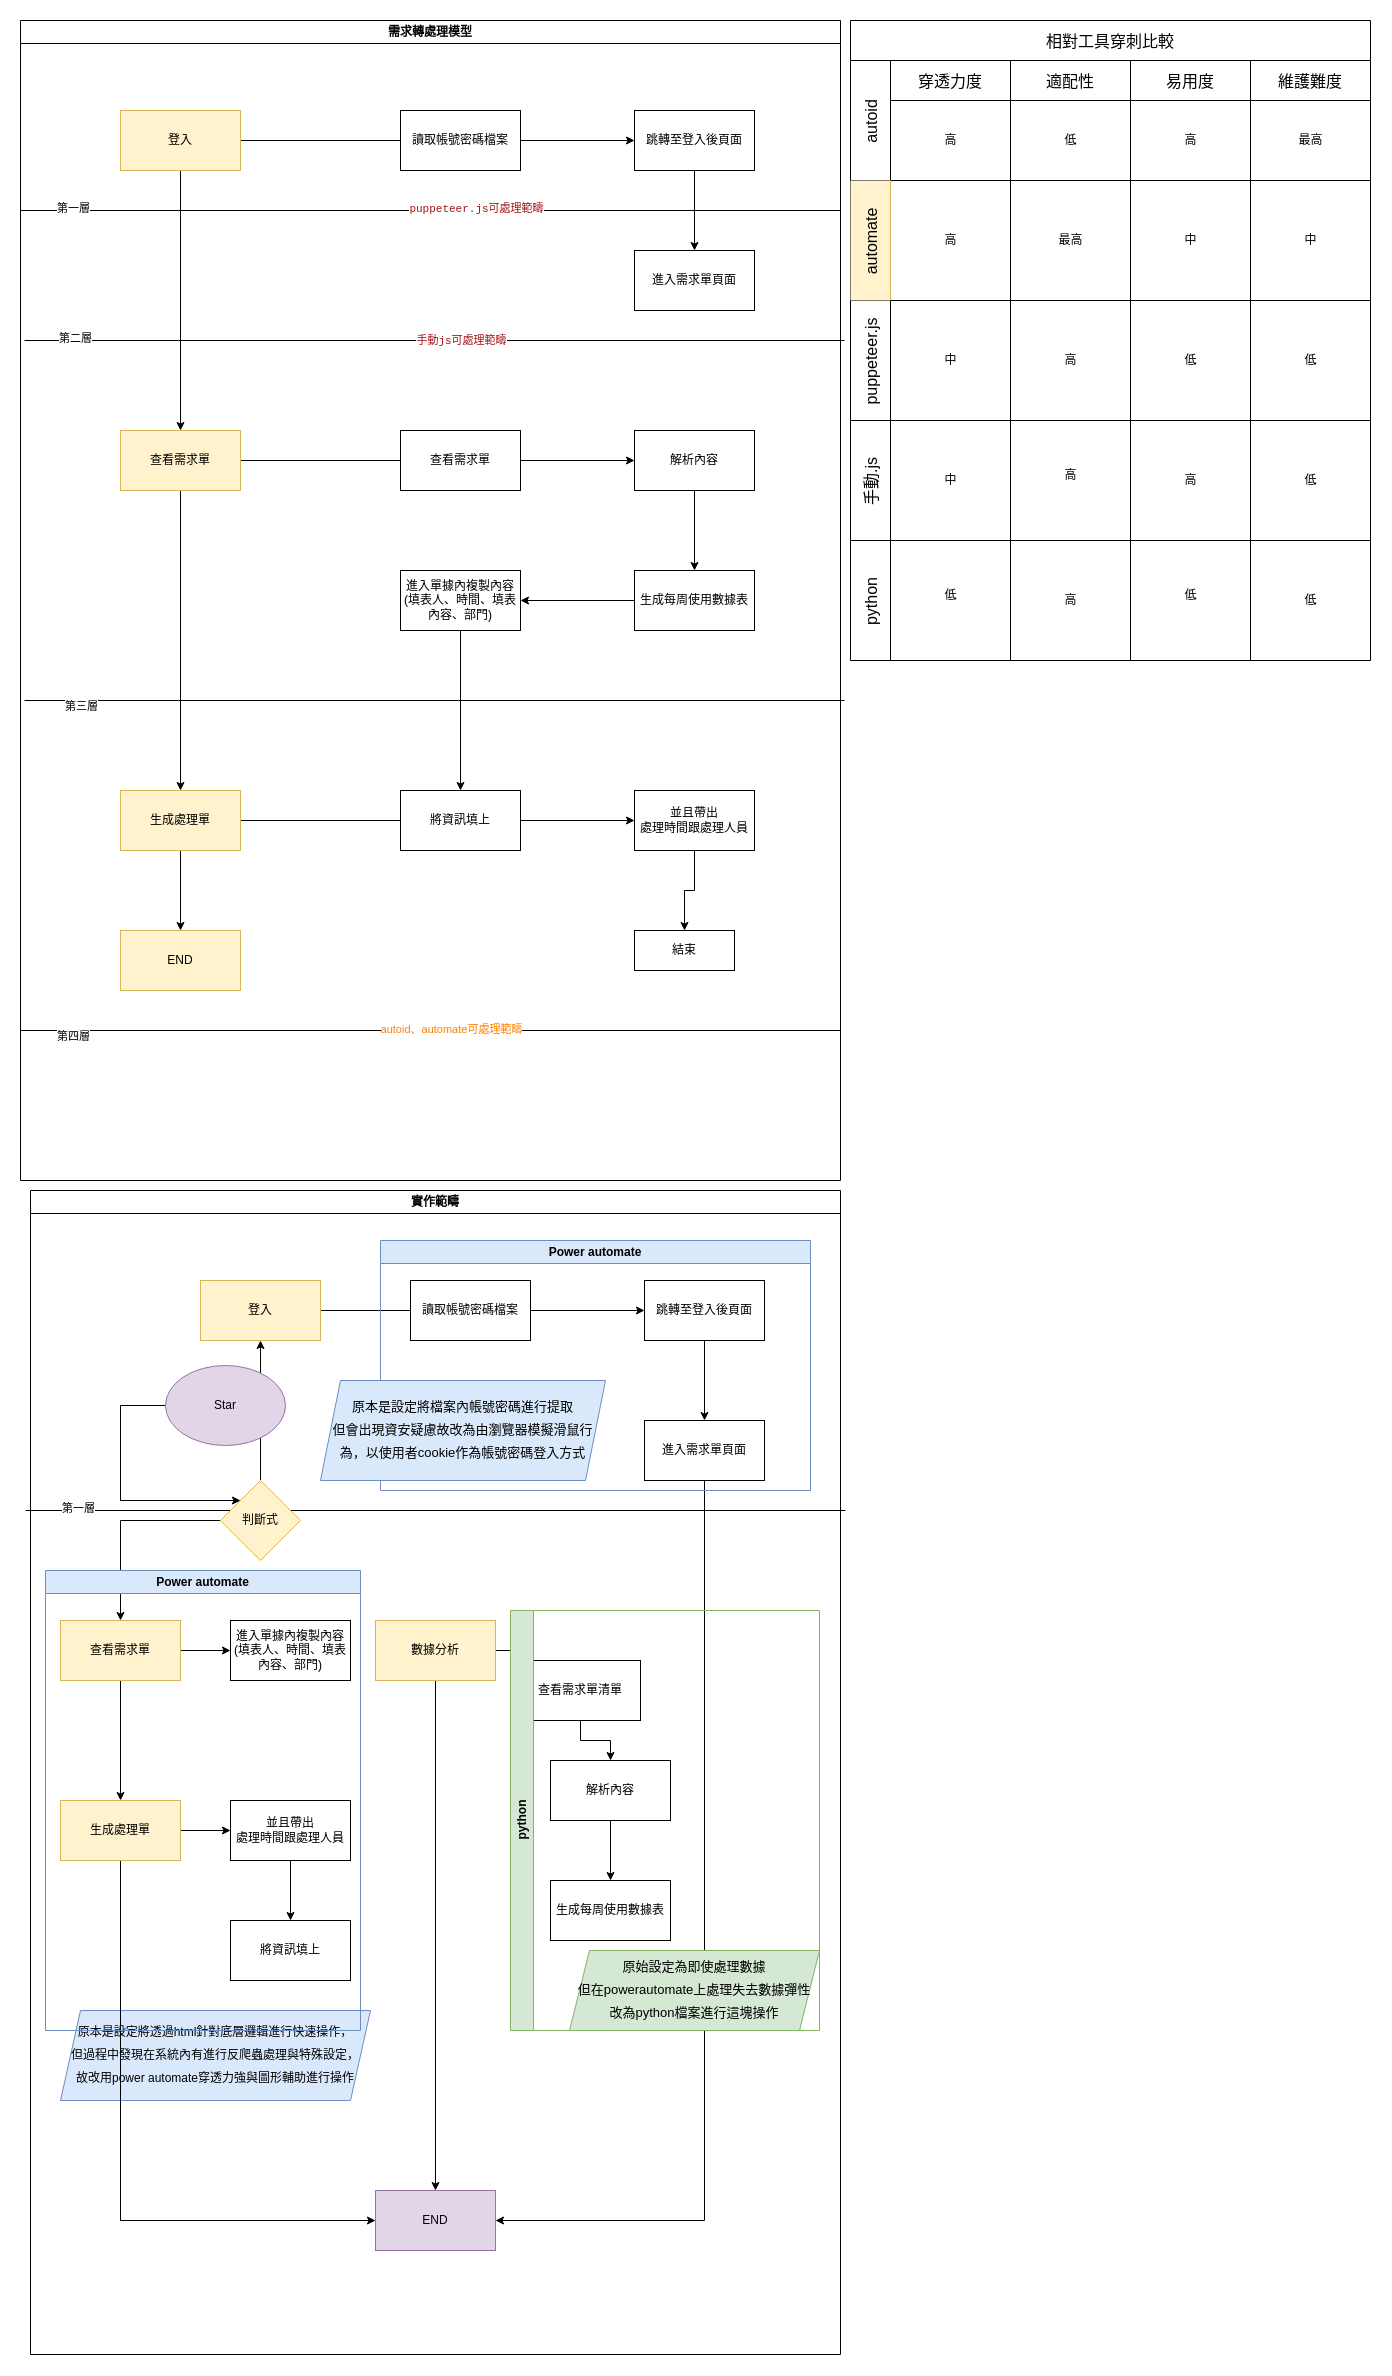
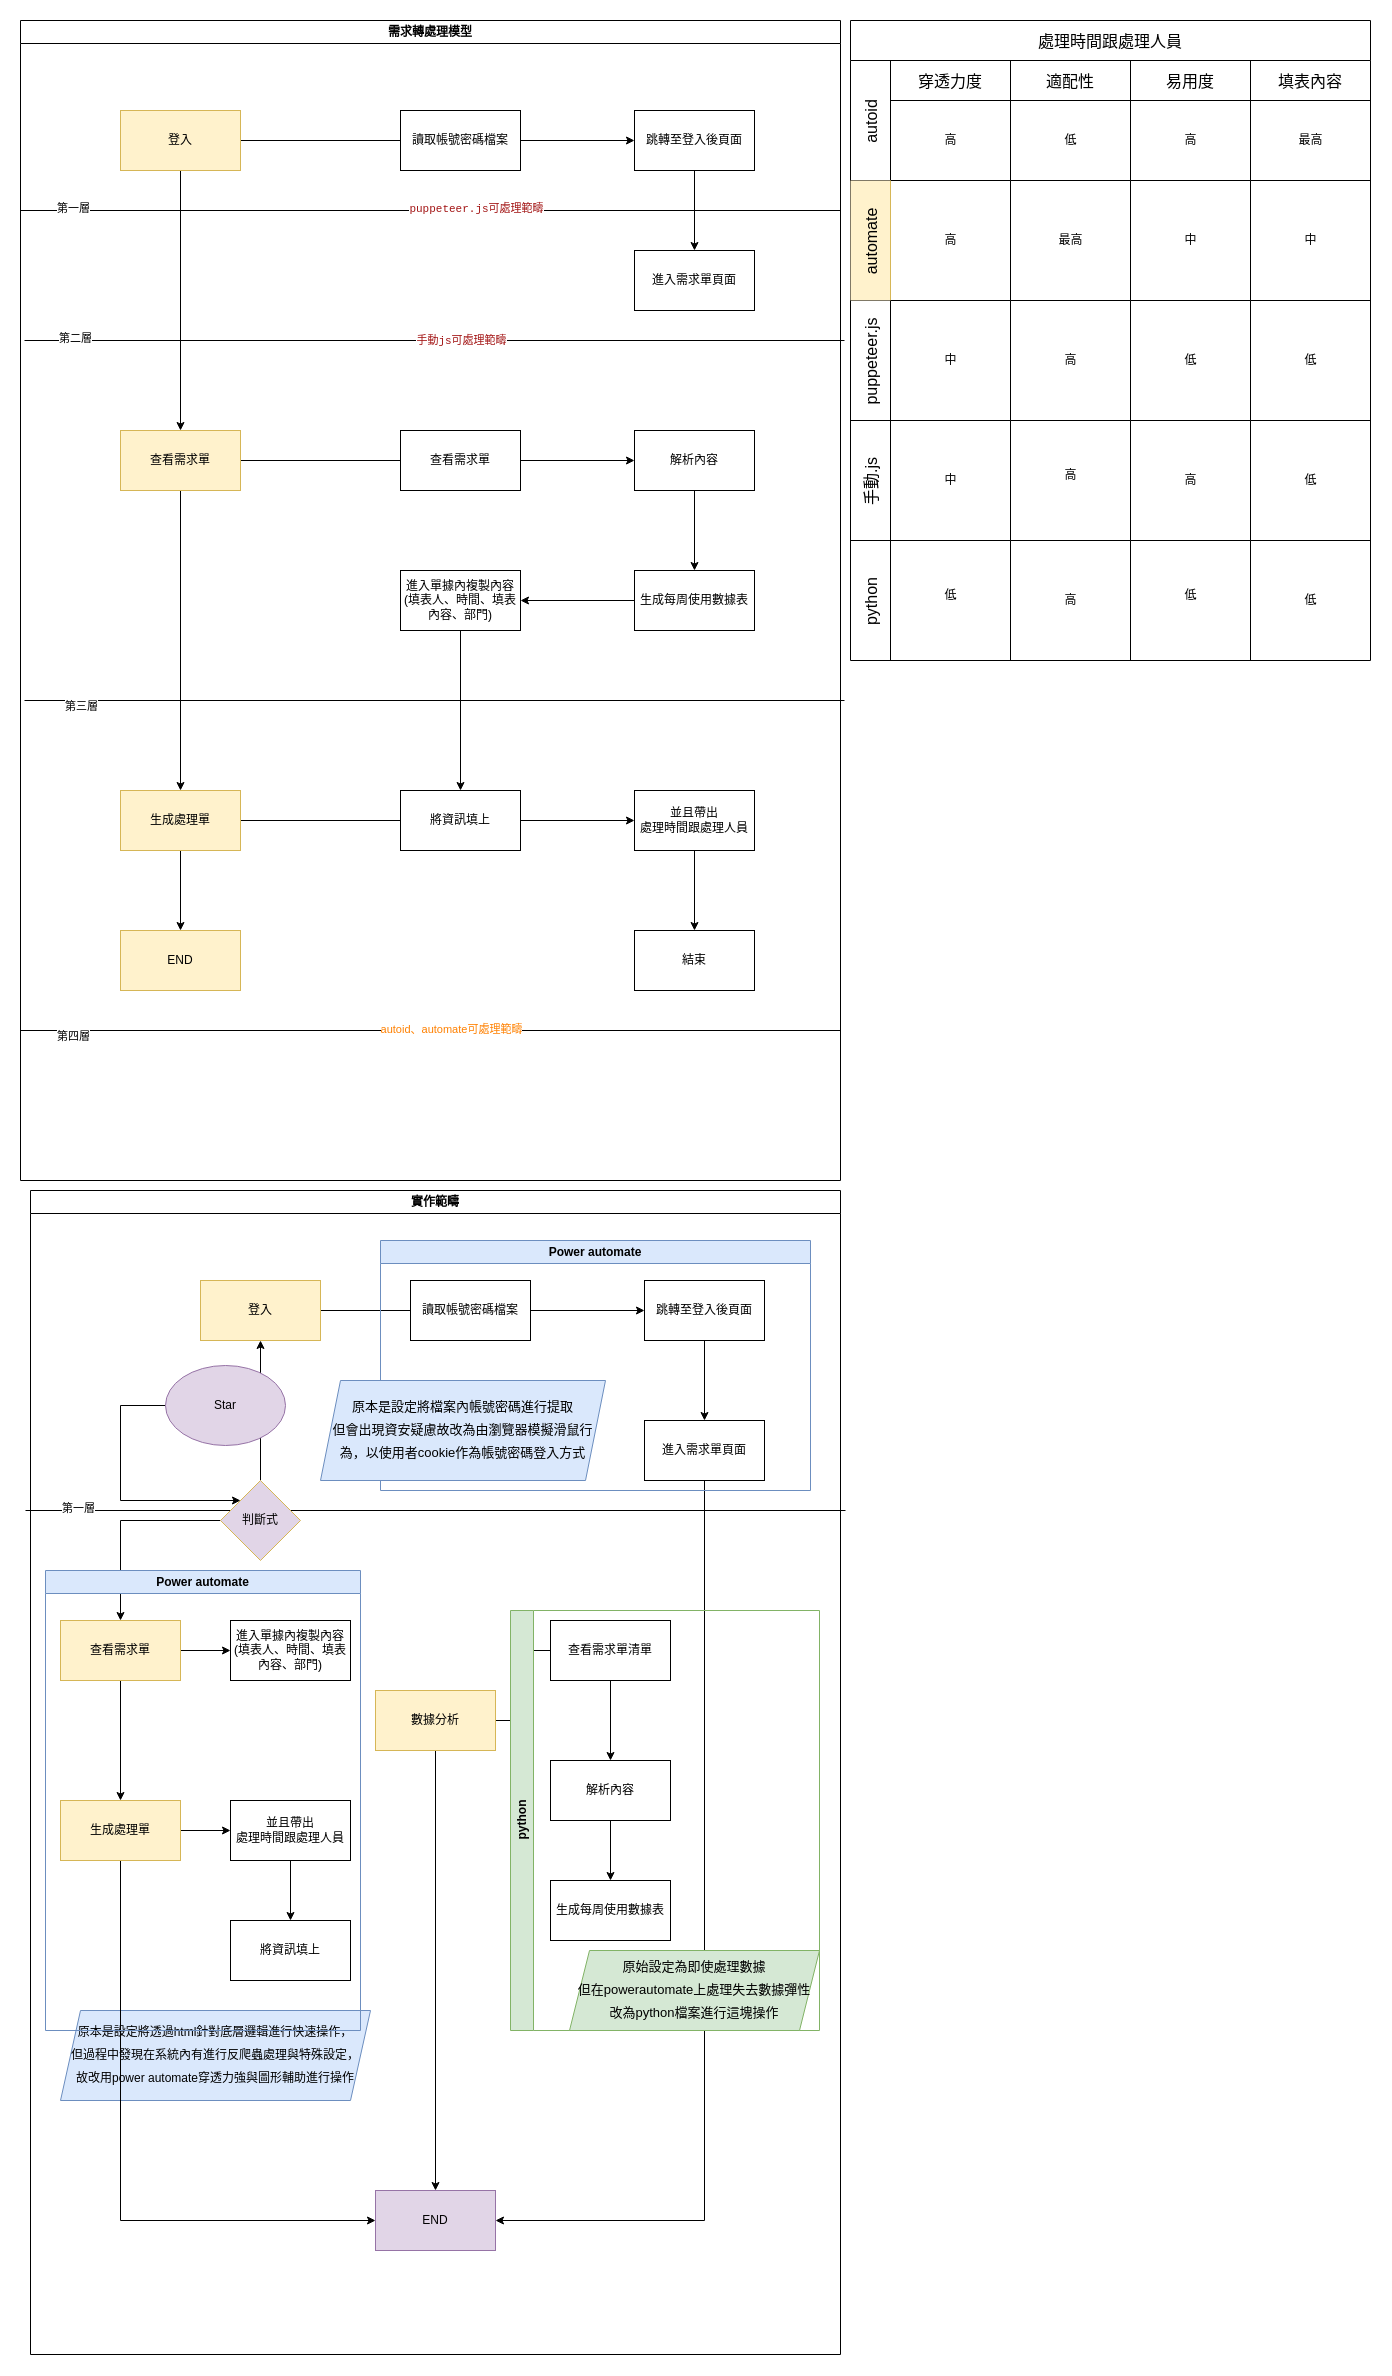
node "相對工具穿刺比較": label "相對工具穿刺比較" -> "處理時間跟處理人員"
node "維護難度": label "維護難度" -> "填表內容"
node "結束": size 100x40 -> 120x60
node "判斷式": fillcolor #fff2cc -> #e1d5e7
node "數據分析": moved (436, 1651) -> (436, 1721)
node "查看需求單清單": moved (581, 1691) -> (611, 1651)
